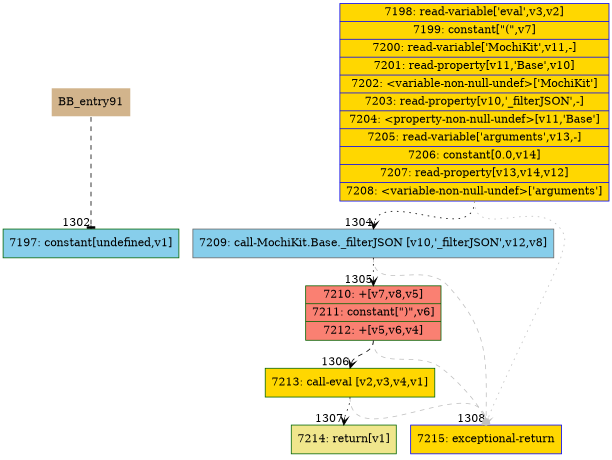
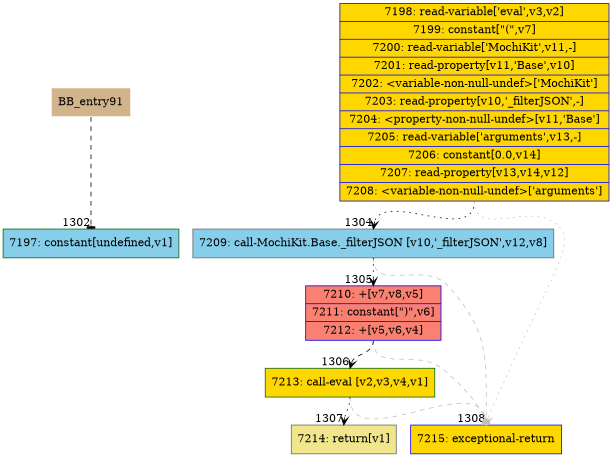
node "7210: +[v7,v8,v5]": color darkgreen -> blue
node "7214: return[v1]": color darkgreen -> gray40
